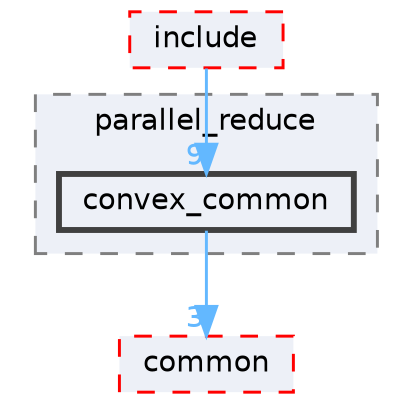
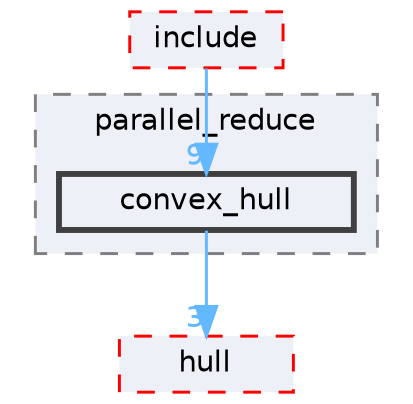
node "convex_common": label "convex_common" -> "convex_hull"
node "common": label "common" -> "hull"
